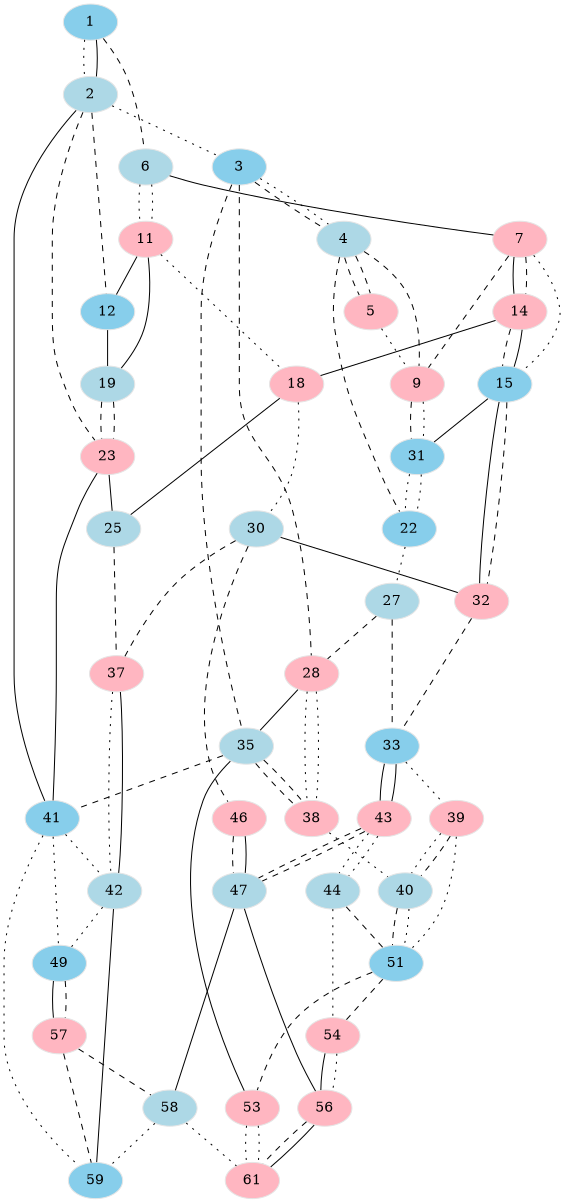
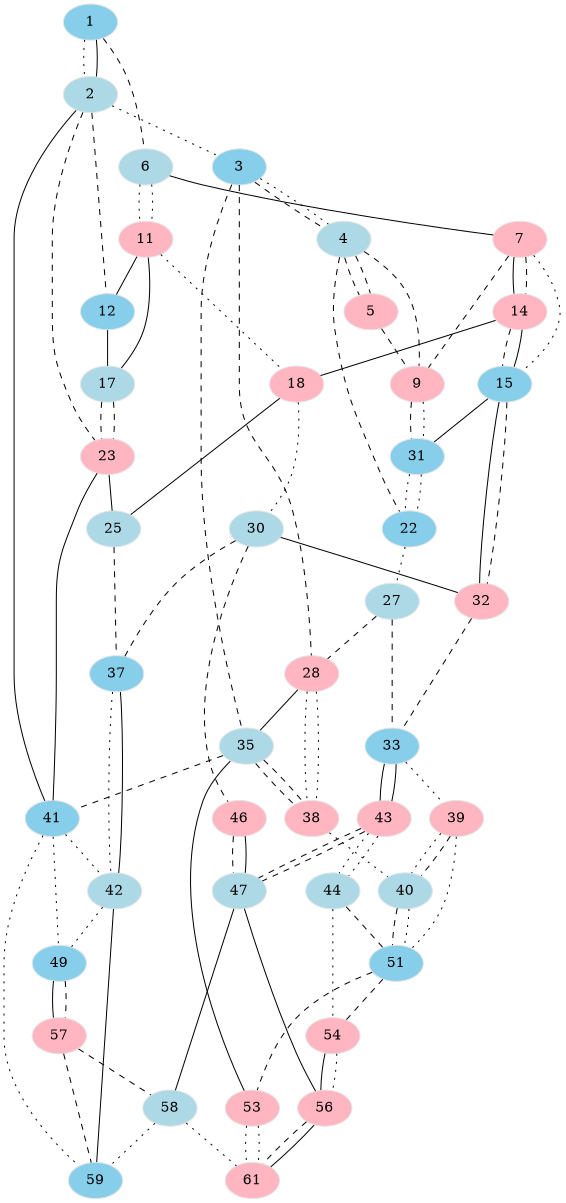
edge "5" -- "9": style dotted -> dashed
node "19": label "19" -> "17"
node "37": fillcolor lightpink -> skyblue
